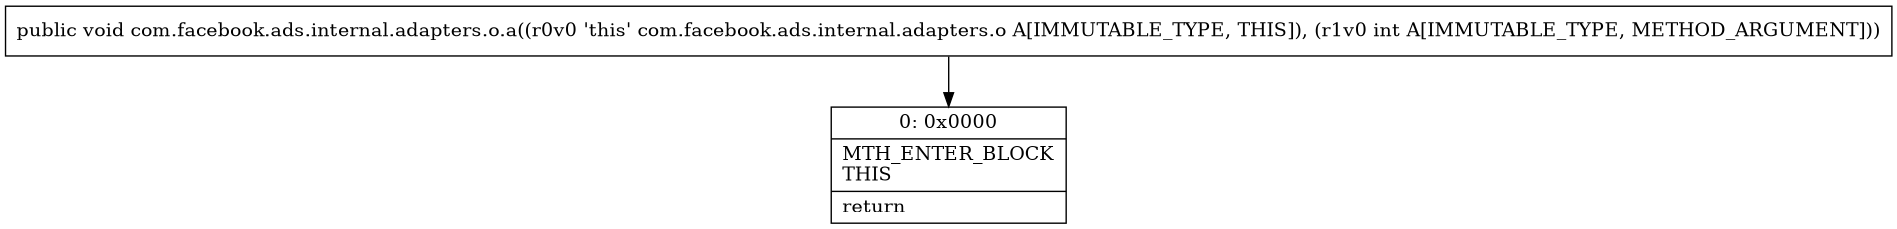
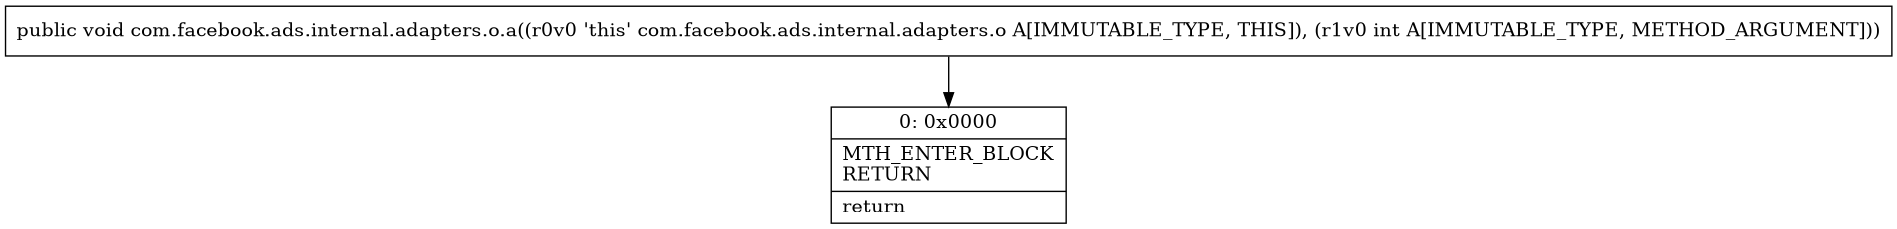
node "0: 0x0000": text "THIS" -> "RETURN"
